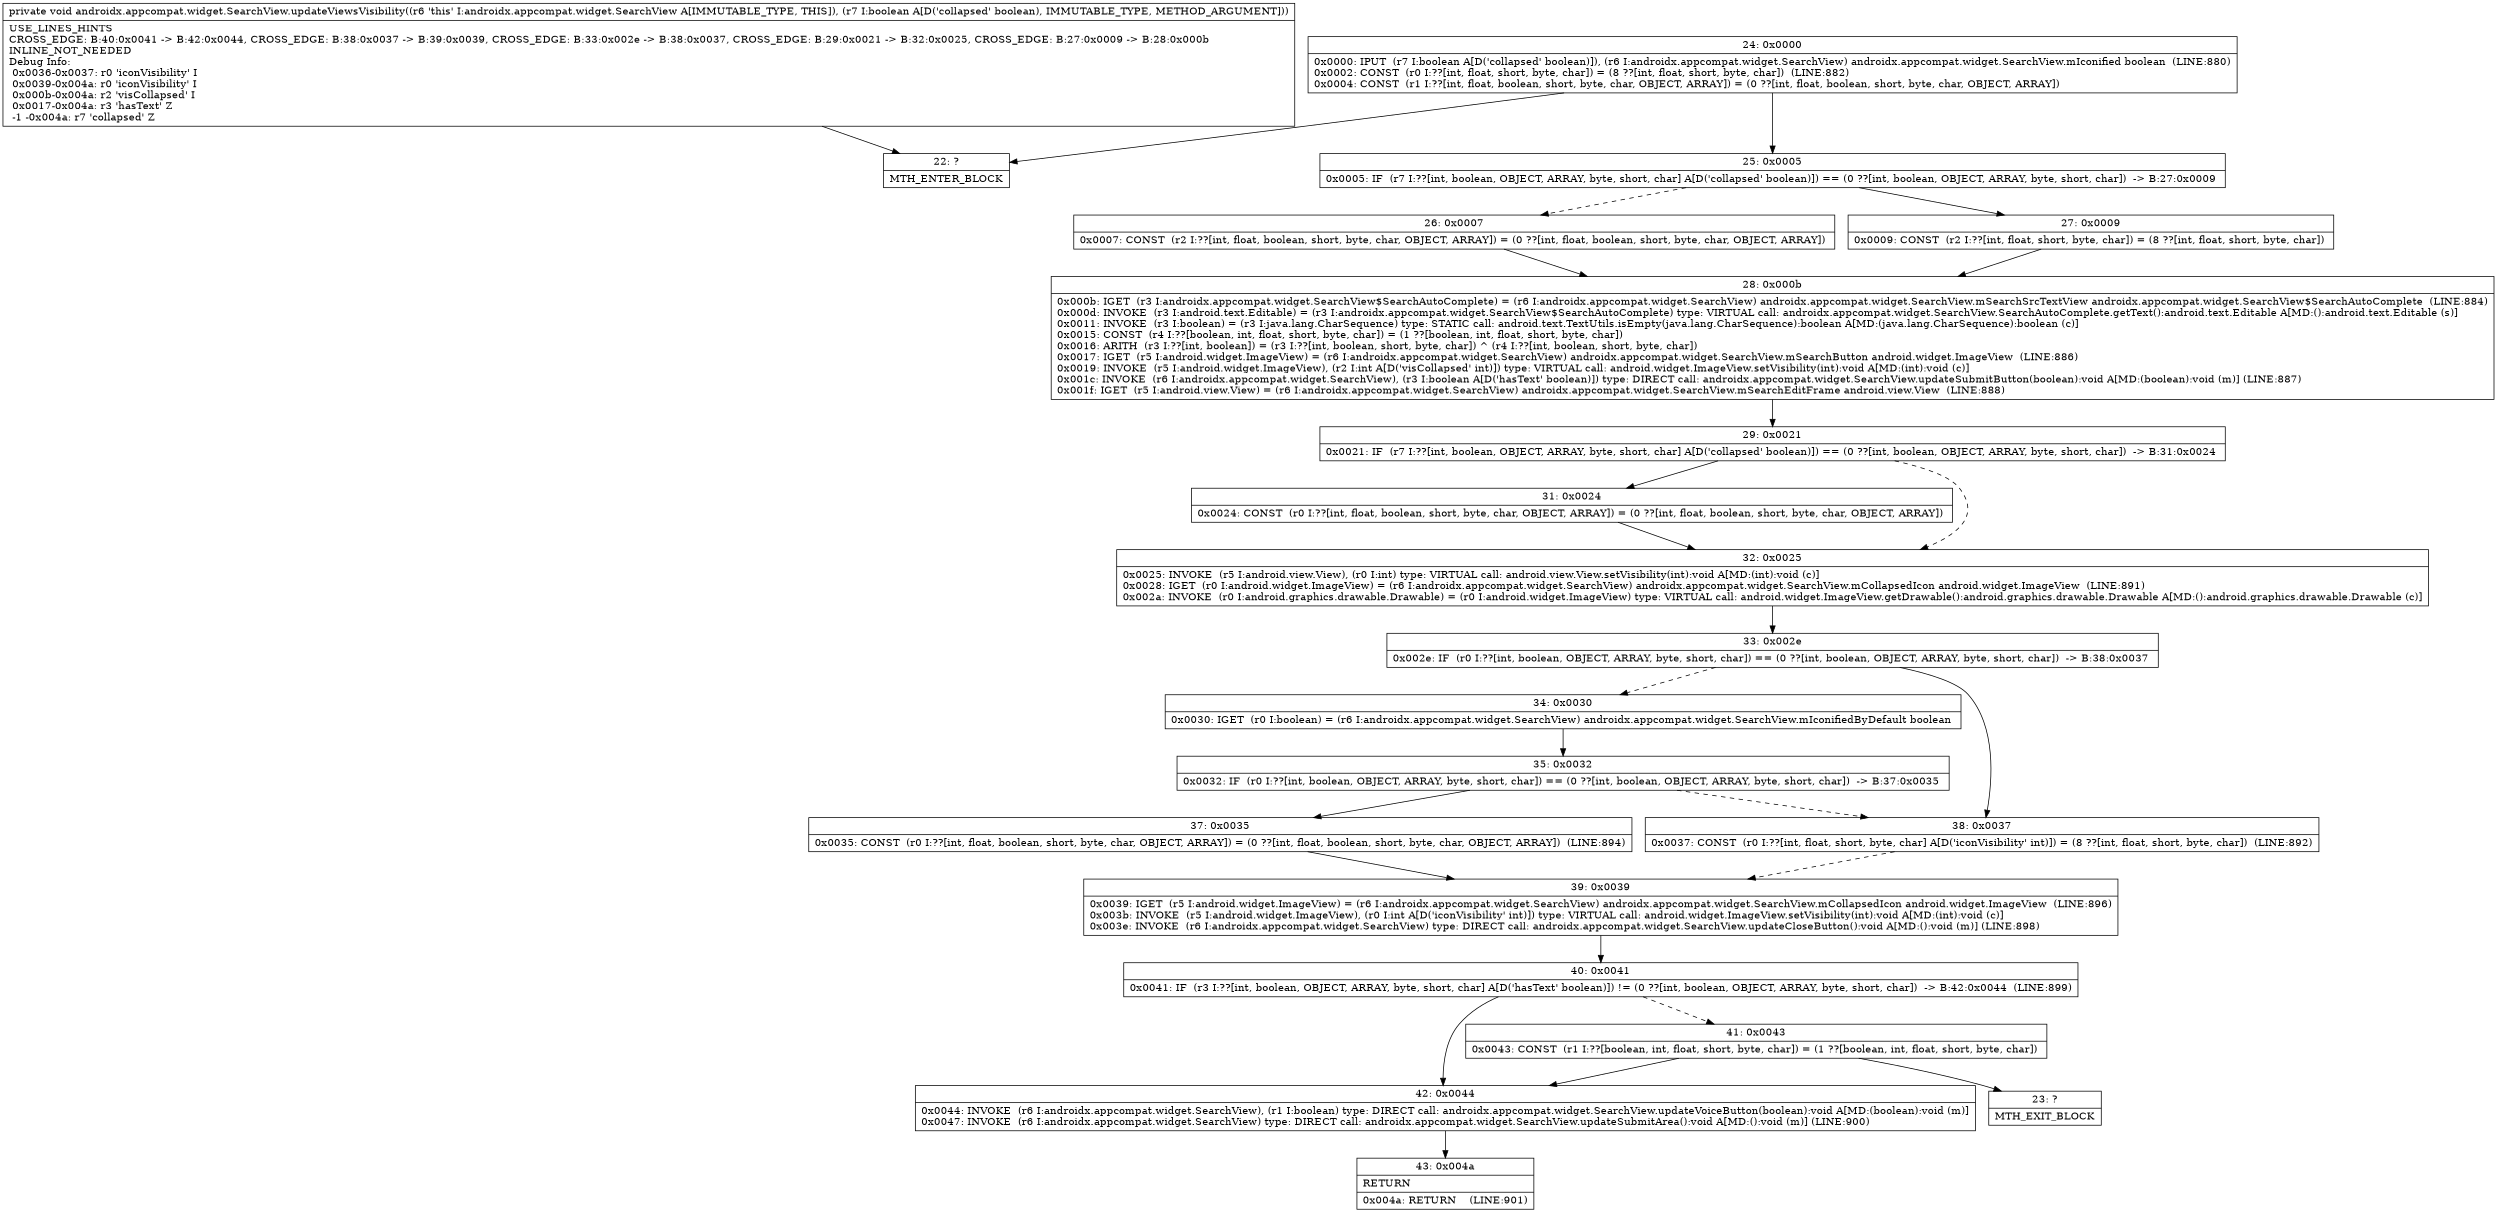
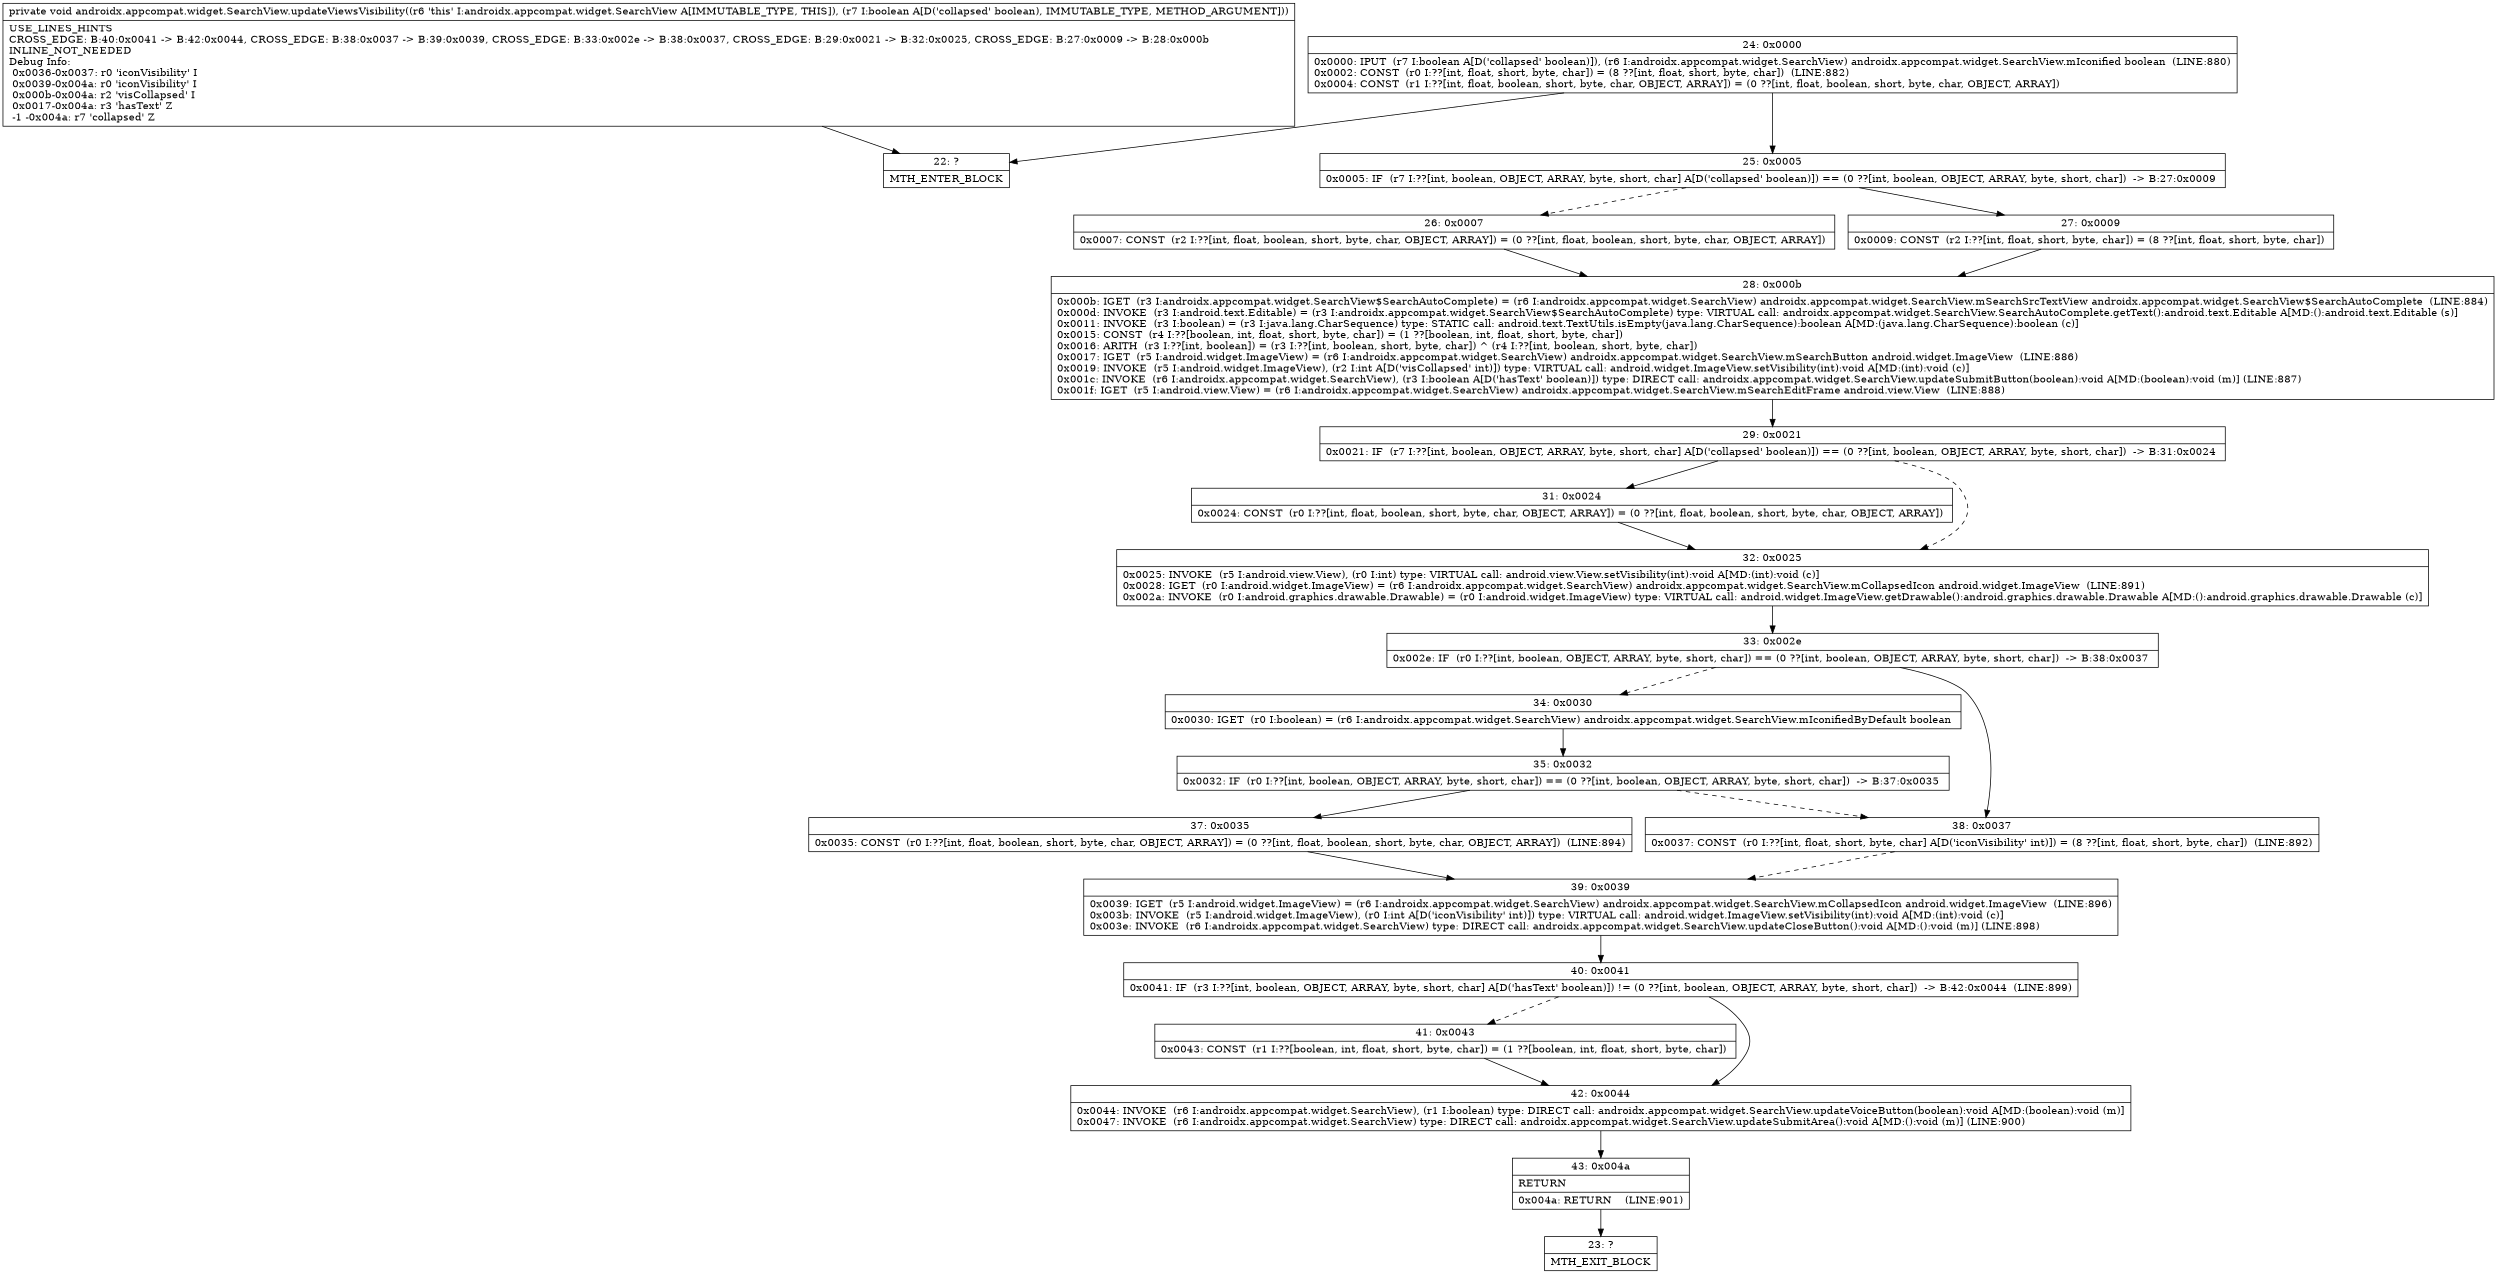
edge "41: 0x0043" -> "23: ?": now "43: 0x004a" -> "23: ?"
